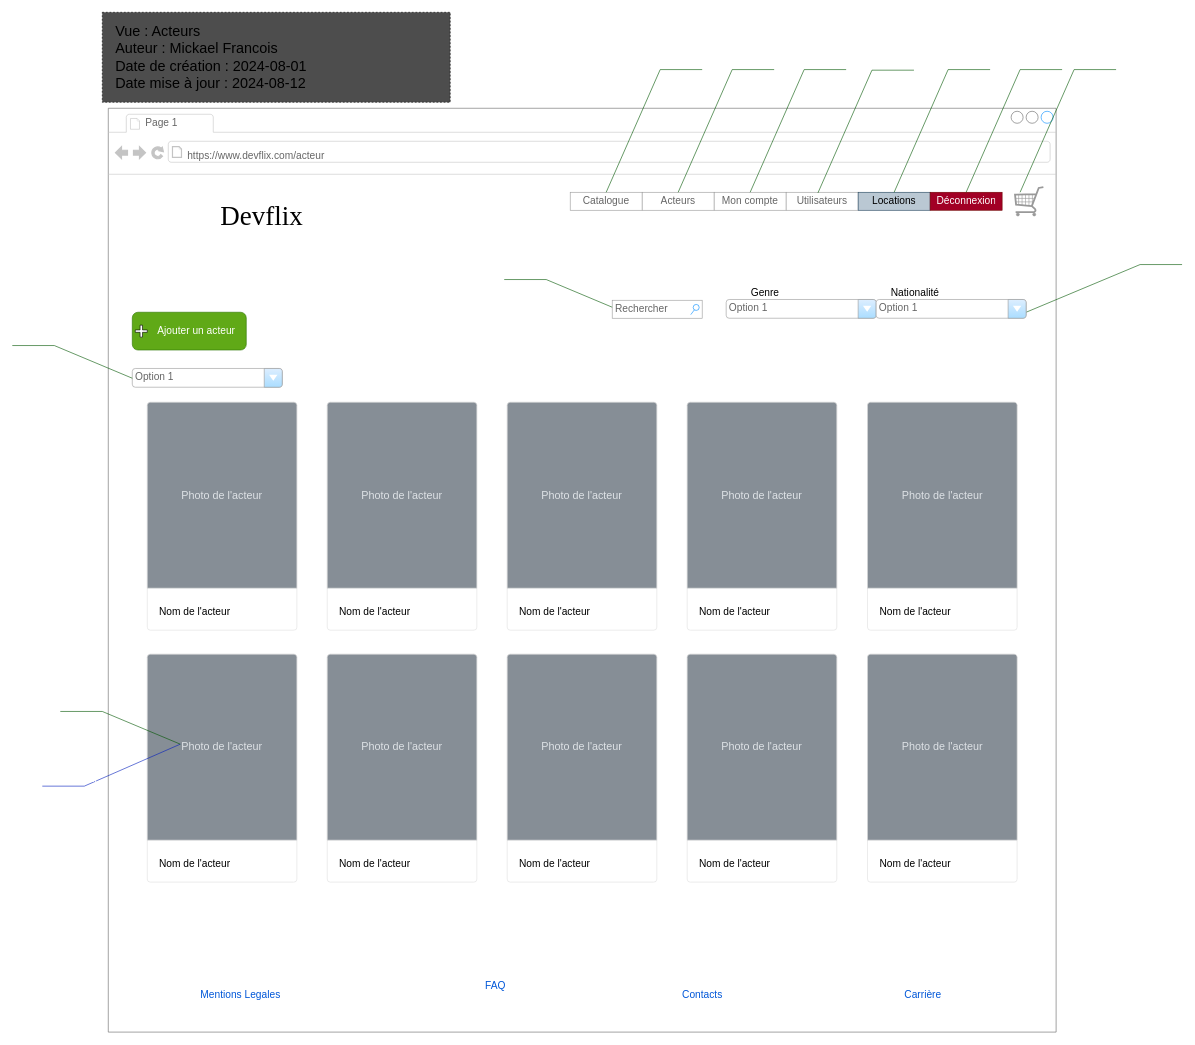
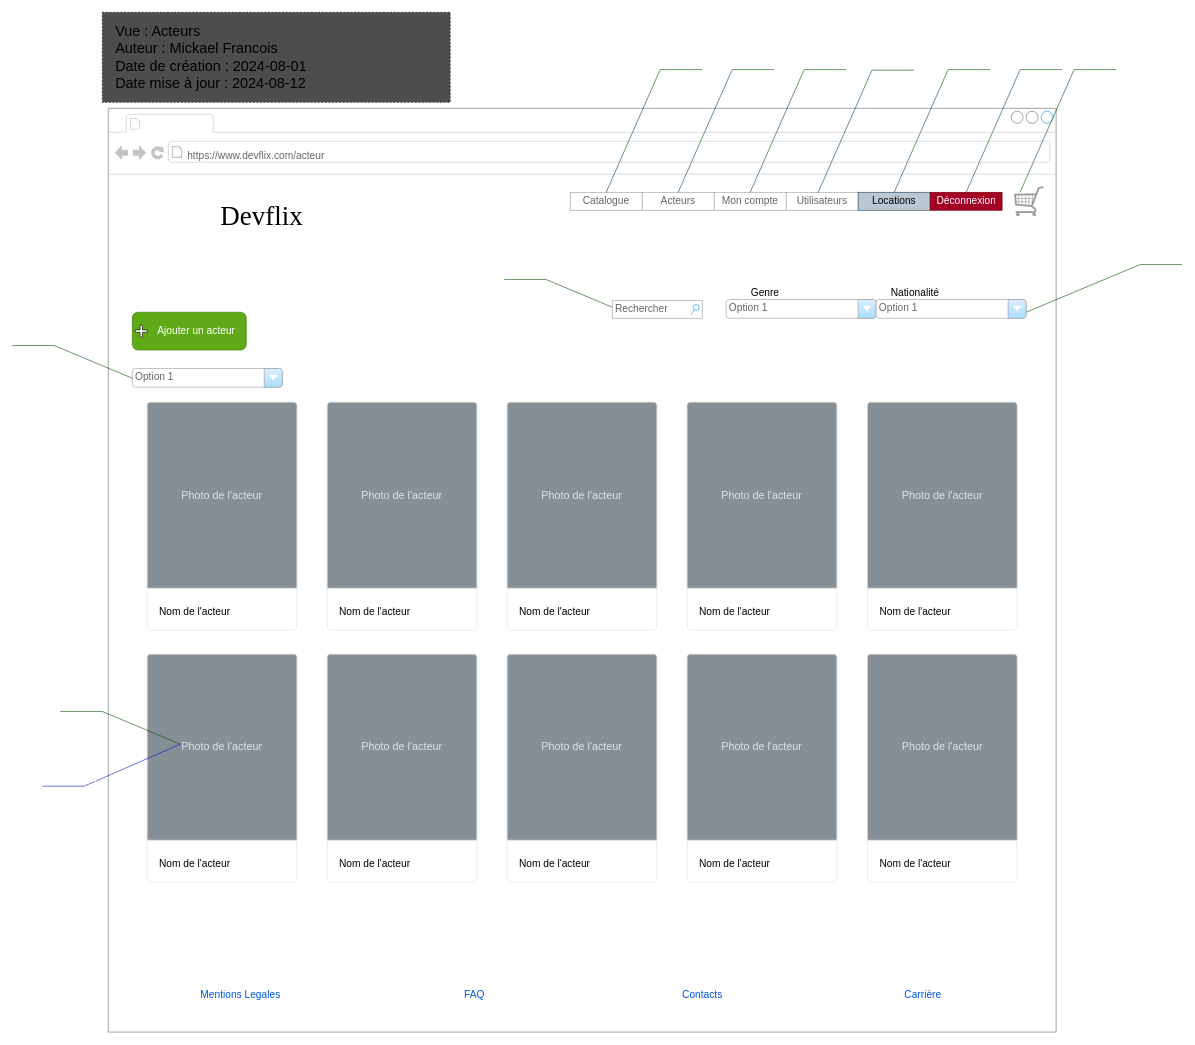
node "Page 1": removed
node "FAQ": moved (495, 986) -> (474, 995)
